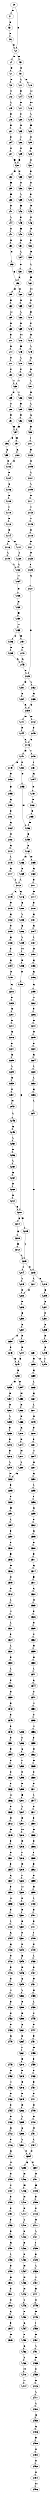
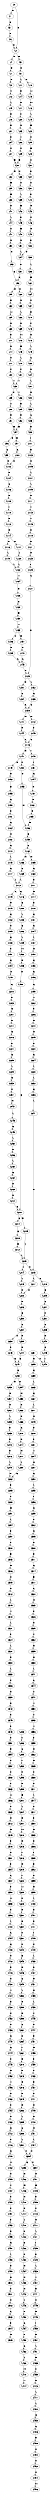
edge "S52" -> "S55": now "S52" -> "S54"
node "S444": added
